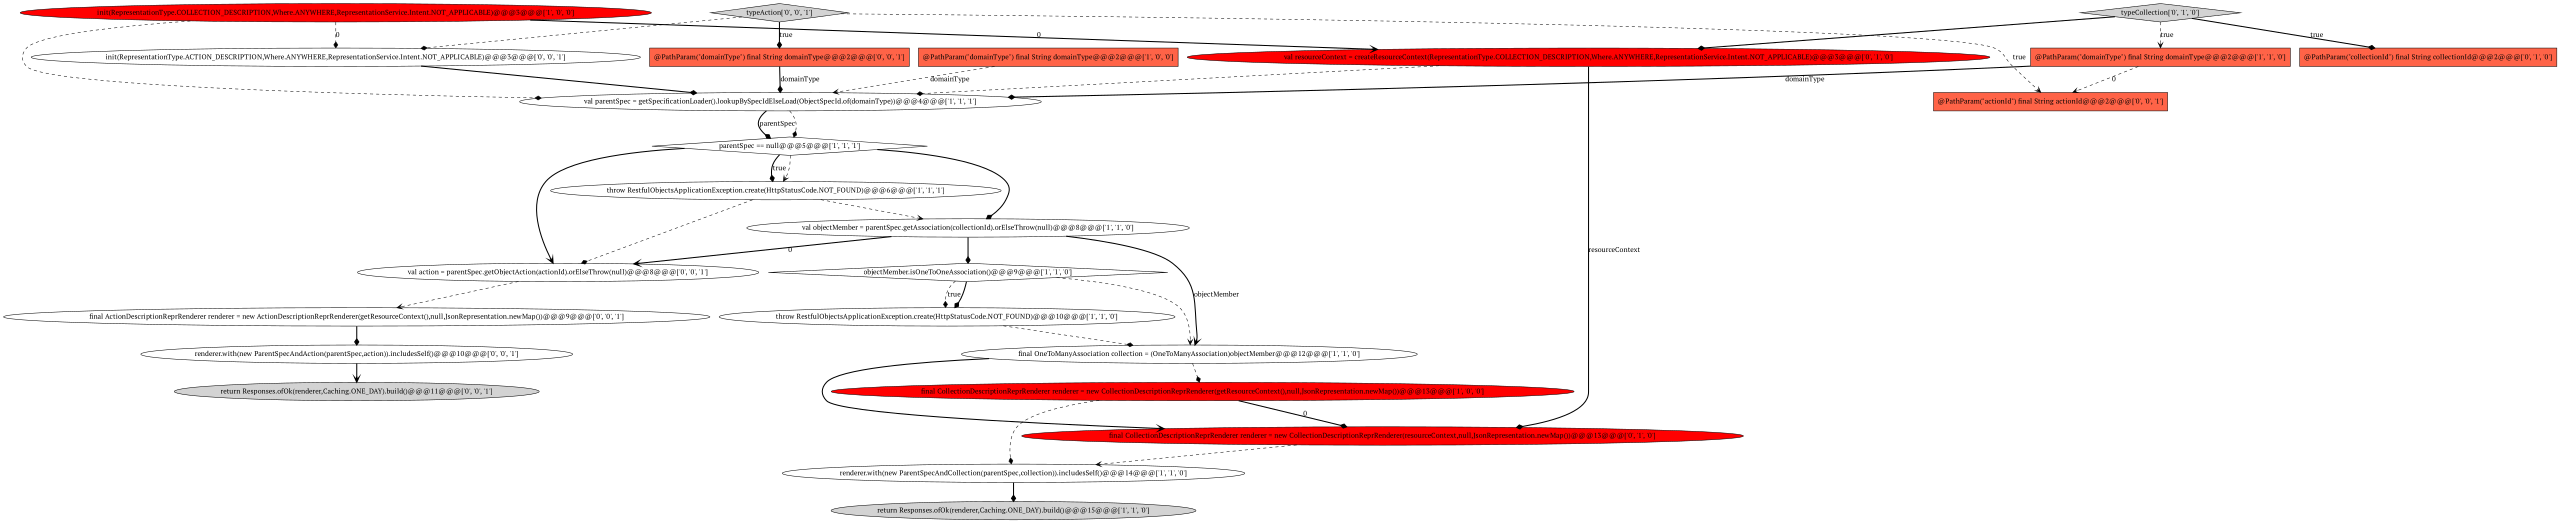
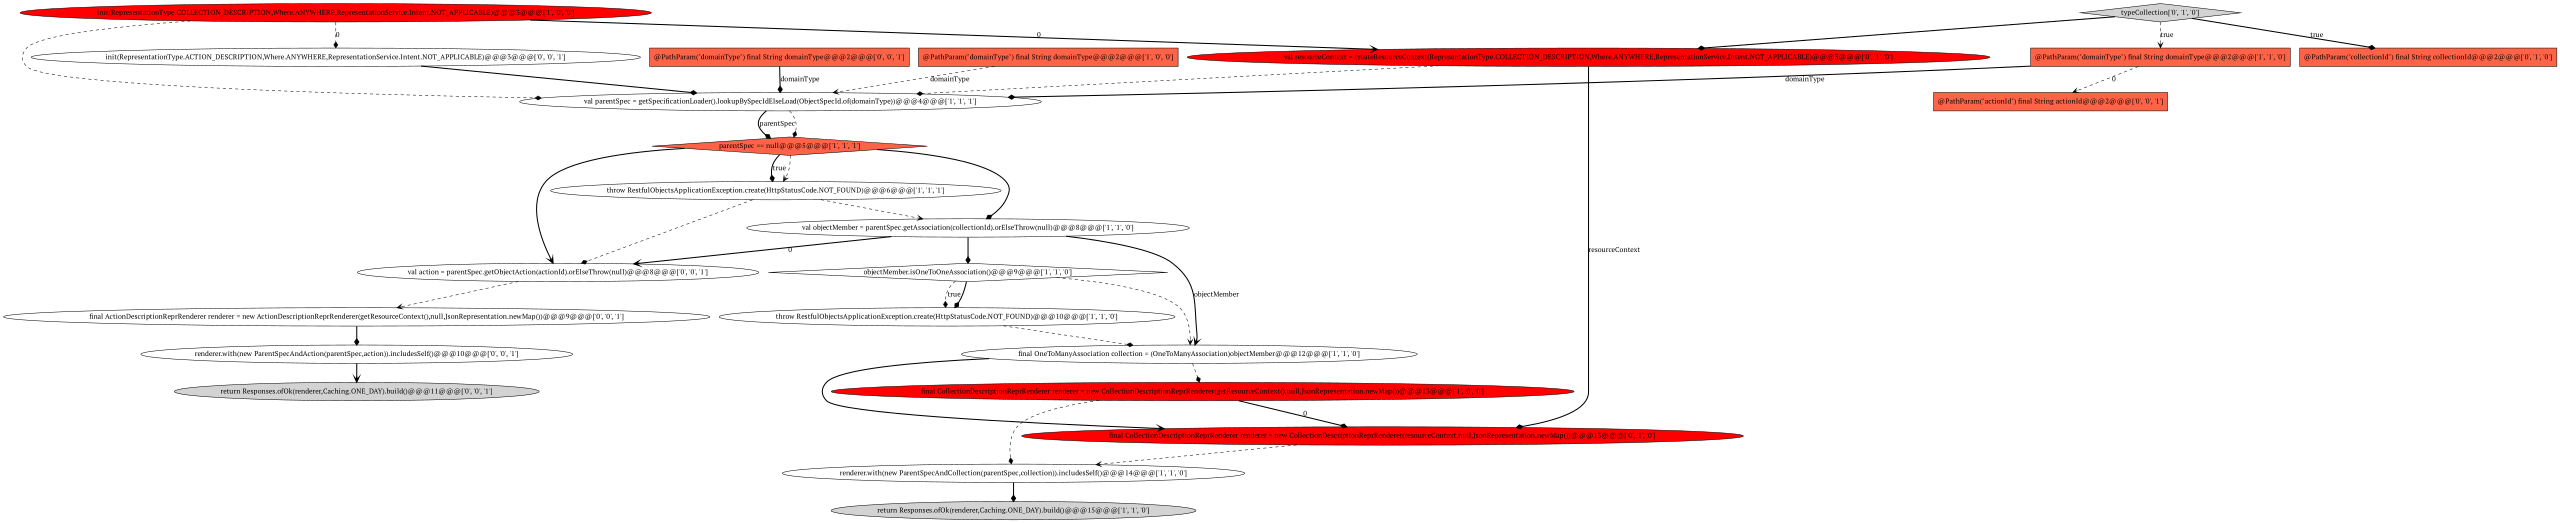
node "typeAction['0', '0', '1']": removed
node "parentSpec == null@@@5@@@['1', '1', '1']": fillcolor white -> tomato
